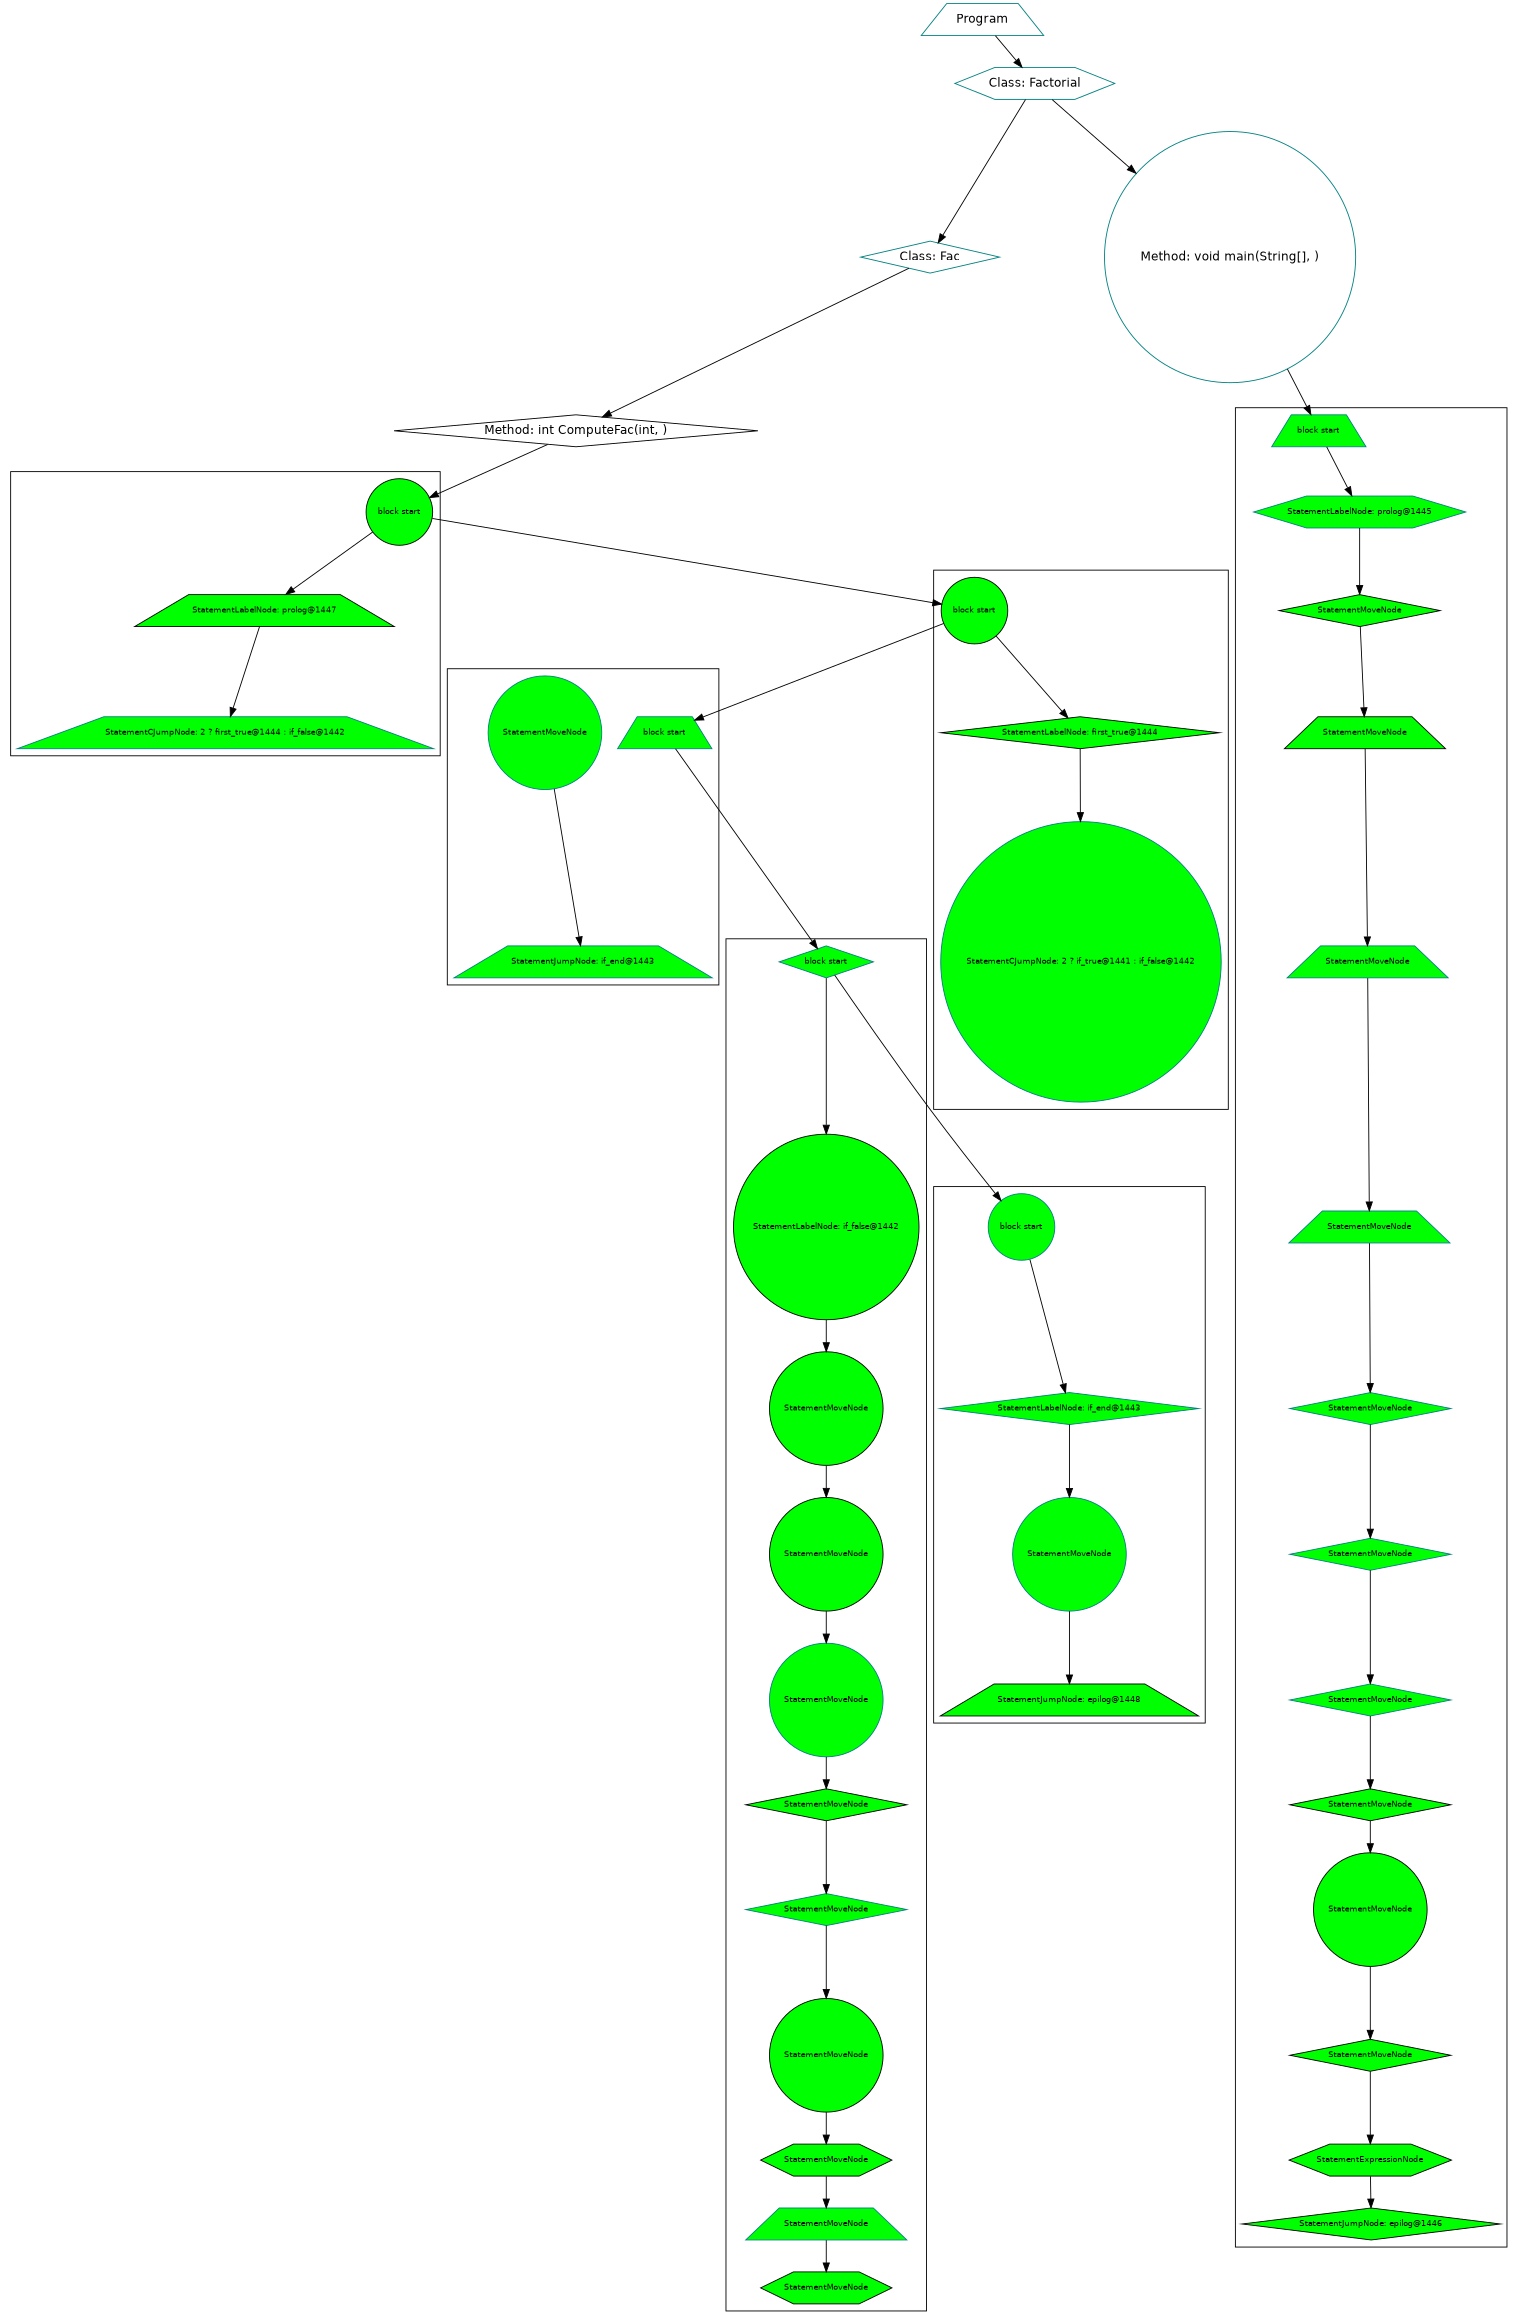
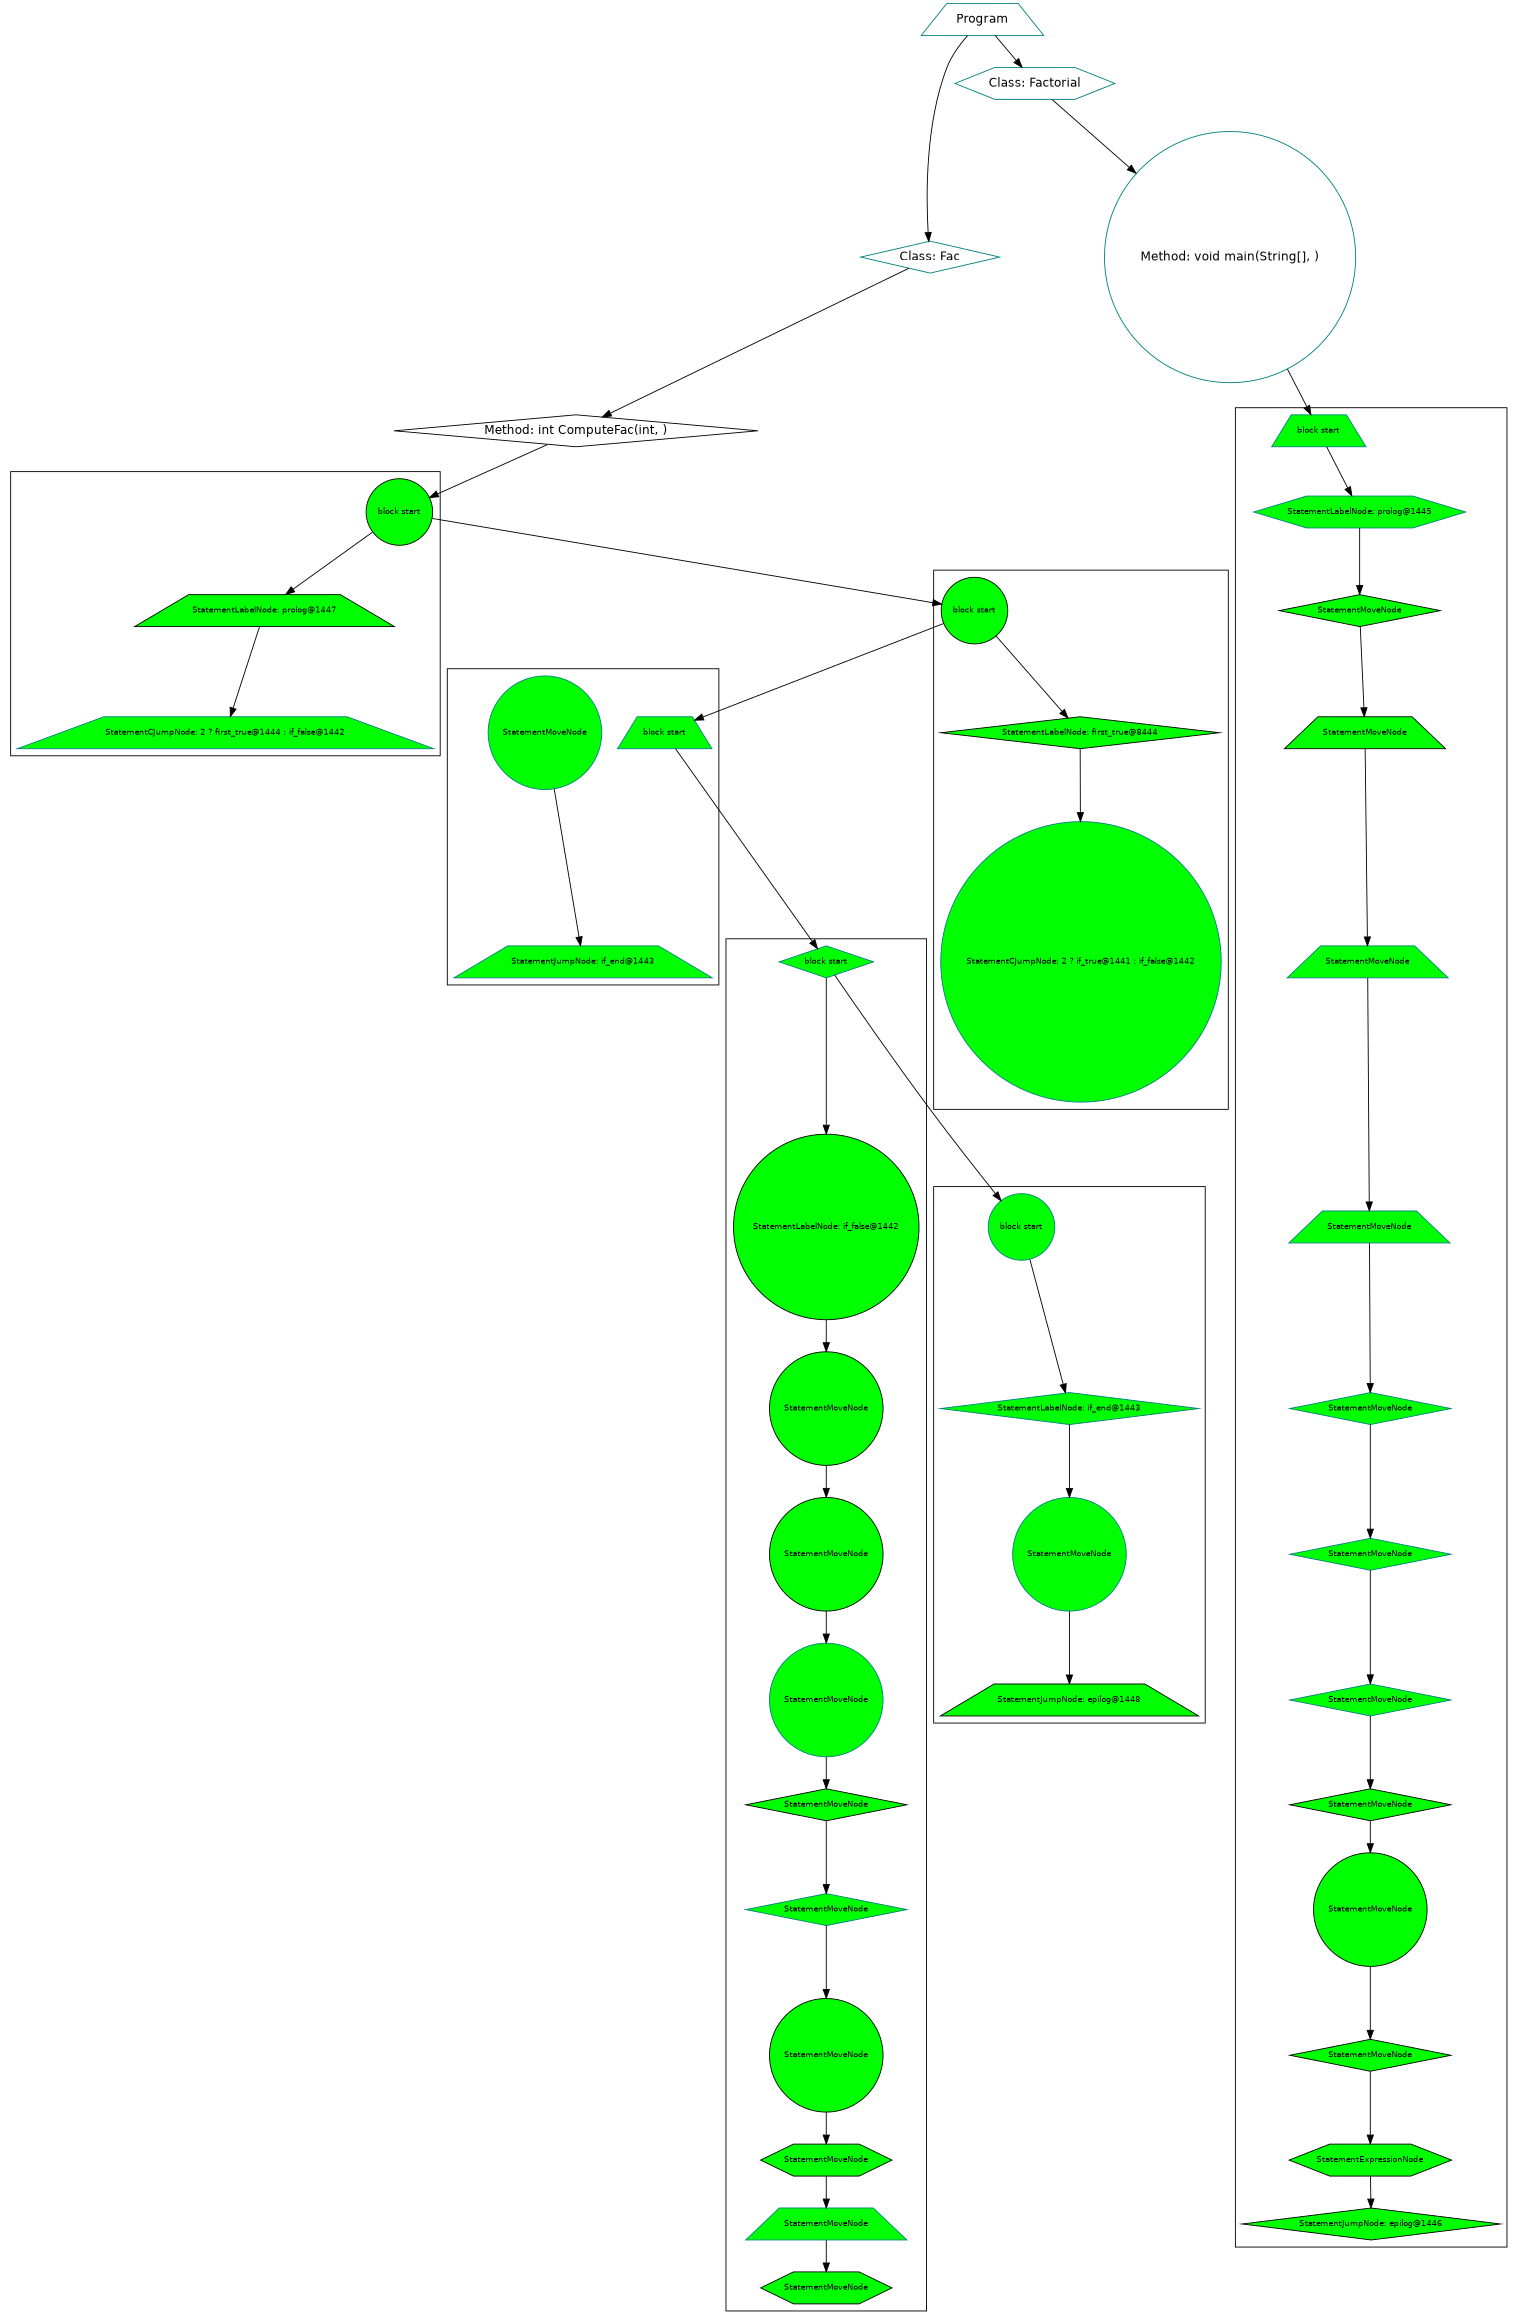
edge "Class: Factorial" -> "Class: Fac": now "Program" -> "Class: Fac"
node "StatementLabelNode: first_true@1444": label "StatementLabelNode: first_true@1444" -> "StatementLabelNode: first_true@8444"
